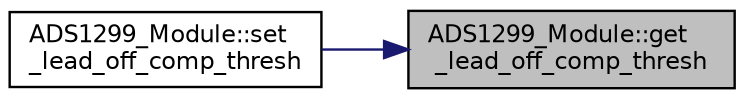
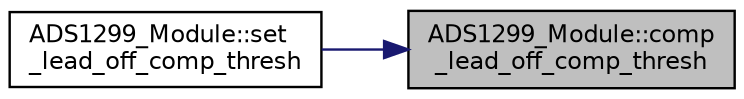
node "ADS1299_Module::get _lead_off_comp_thresh": label "ADS1299_Module::get _lead_off_comp_thresh" -> "ADS1299_Module::comp _lead_off_comp_thresh"
